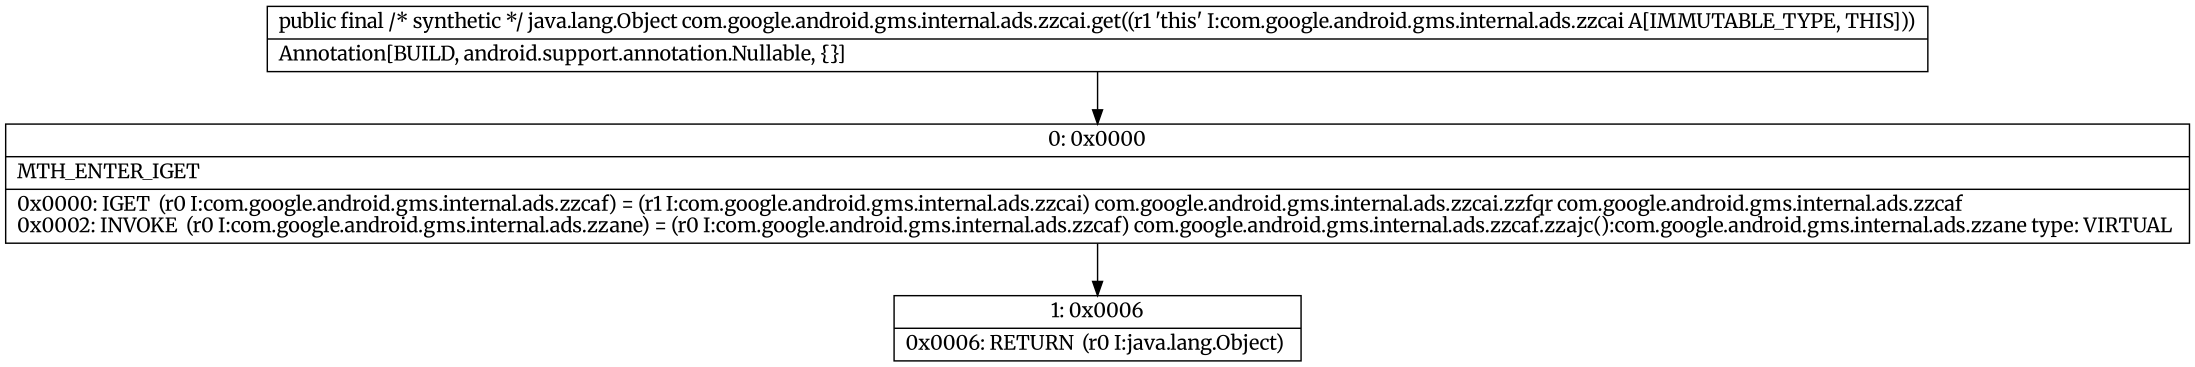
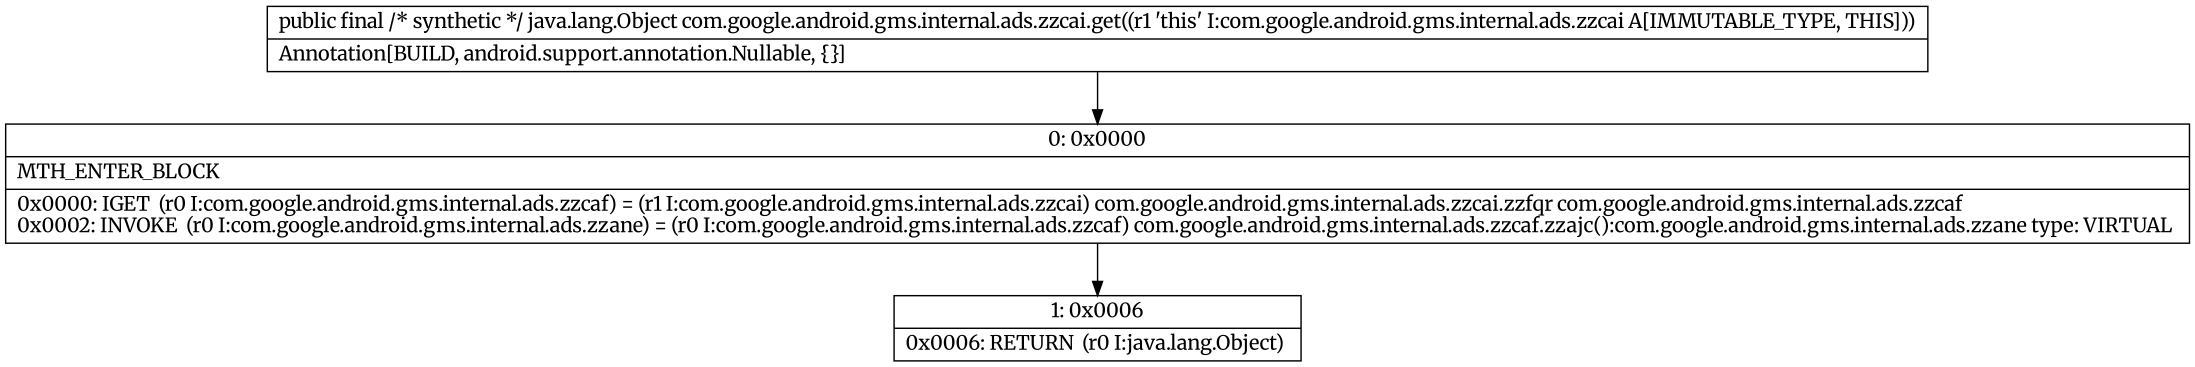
node "0: 0x0000": text "MTH_ENTER_IGET" -> "MTH_ENTER_BLOCK"
